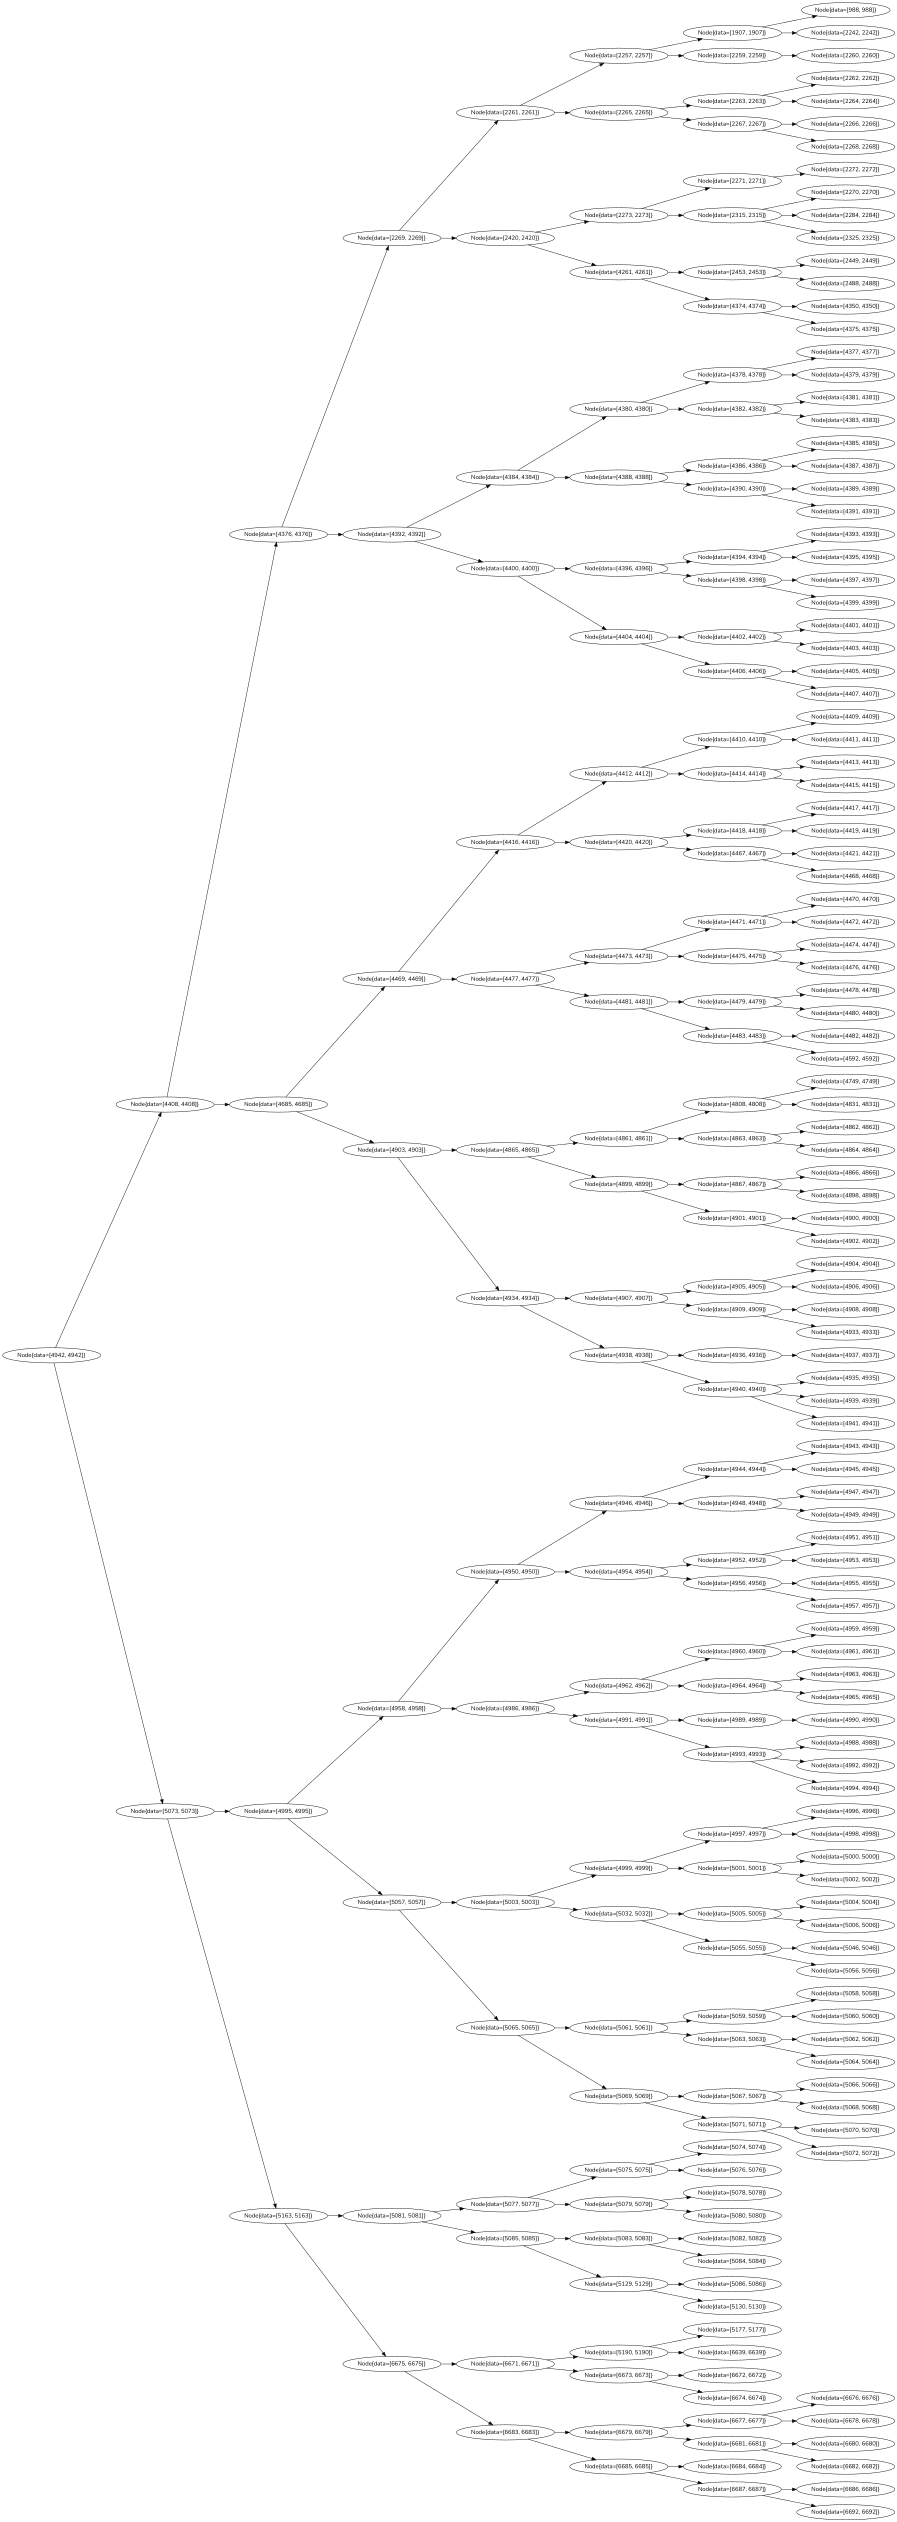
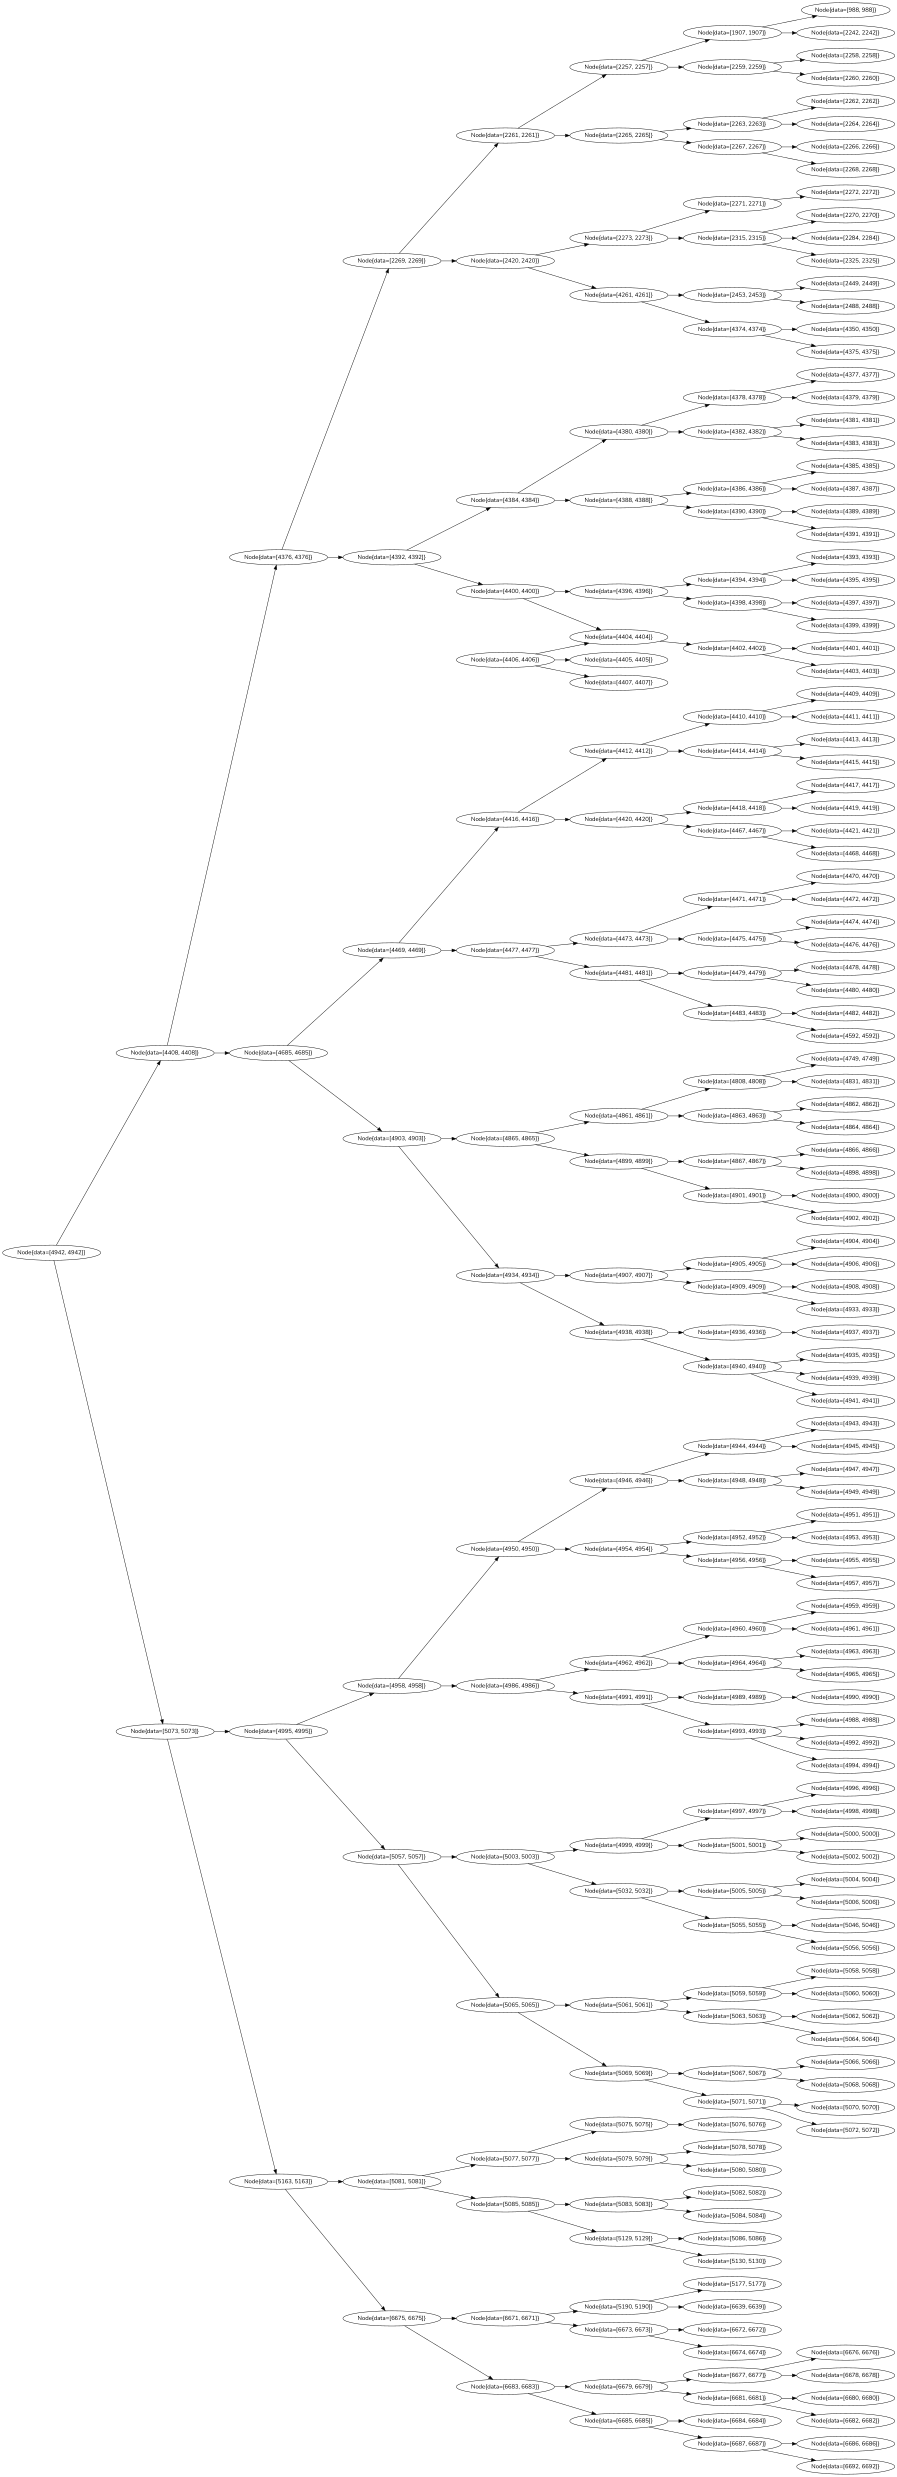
node "Node{data=[2258, 2258]}": added
edge "Node{data=[4404, 4404]}" -> "Node{data=[4406, 4406]}": reversed
node "Node{data=[5074, 5074]}": removed
